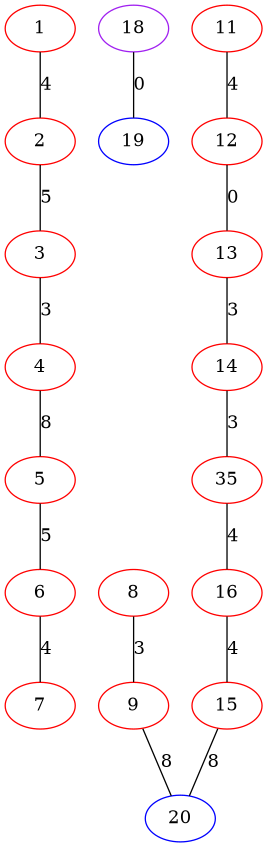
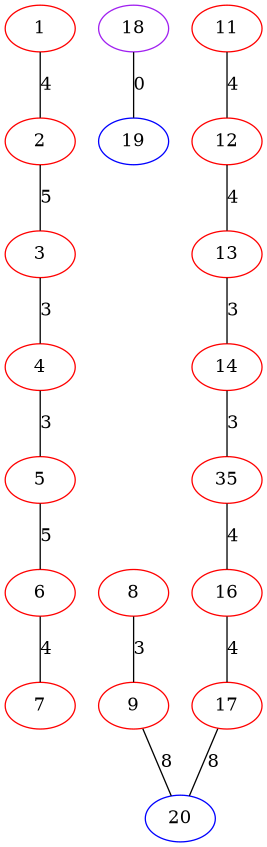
edge "12" -- "13": label "0" -> "4"
edge "4" -- "5": label "8" -> "3"
node "15": label "15" -> "17"
